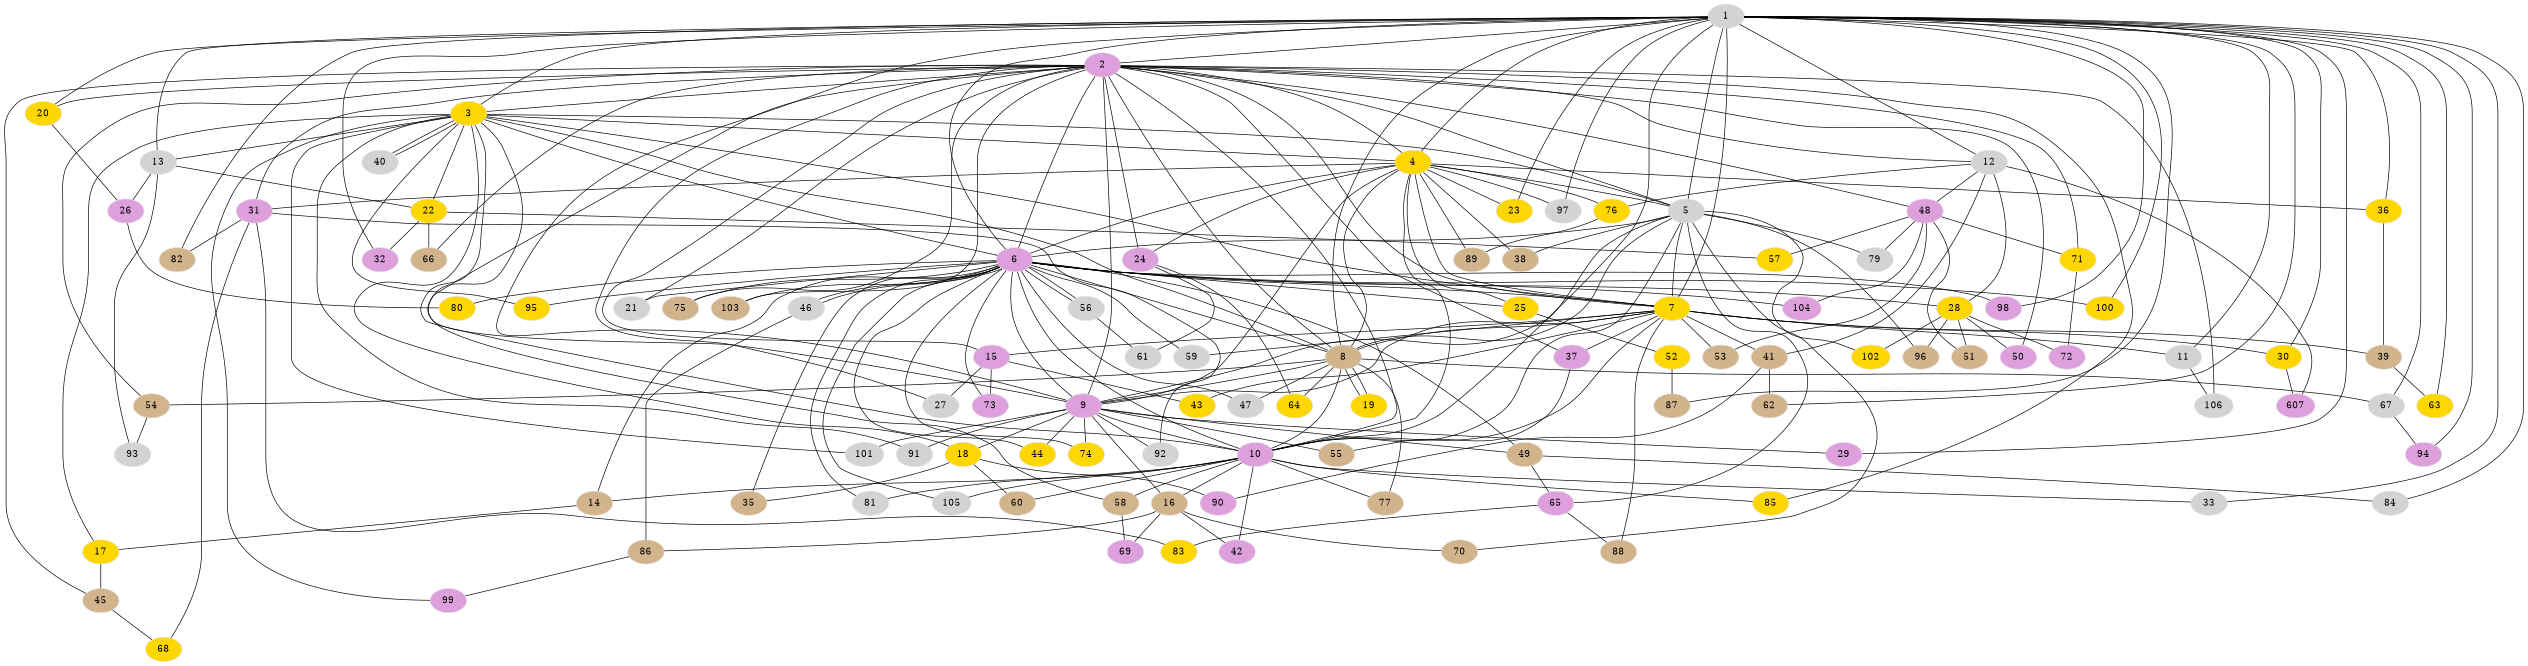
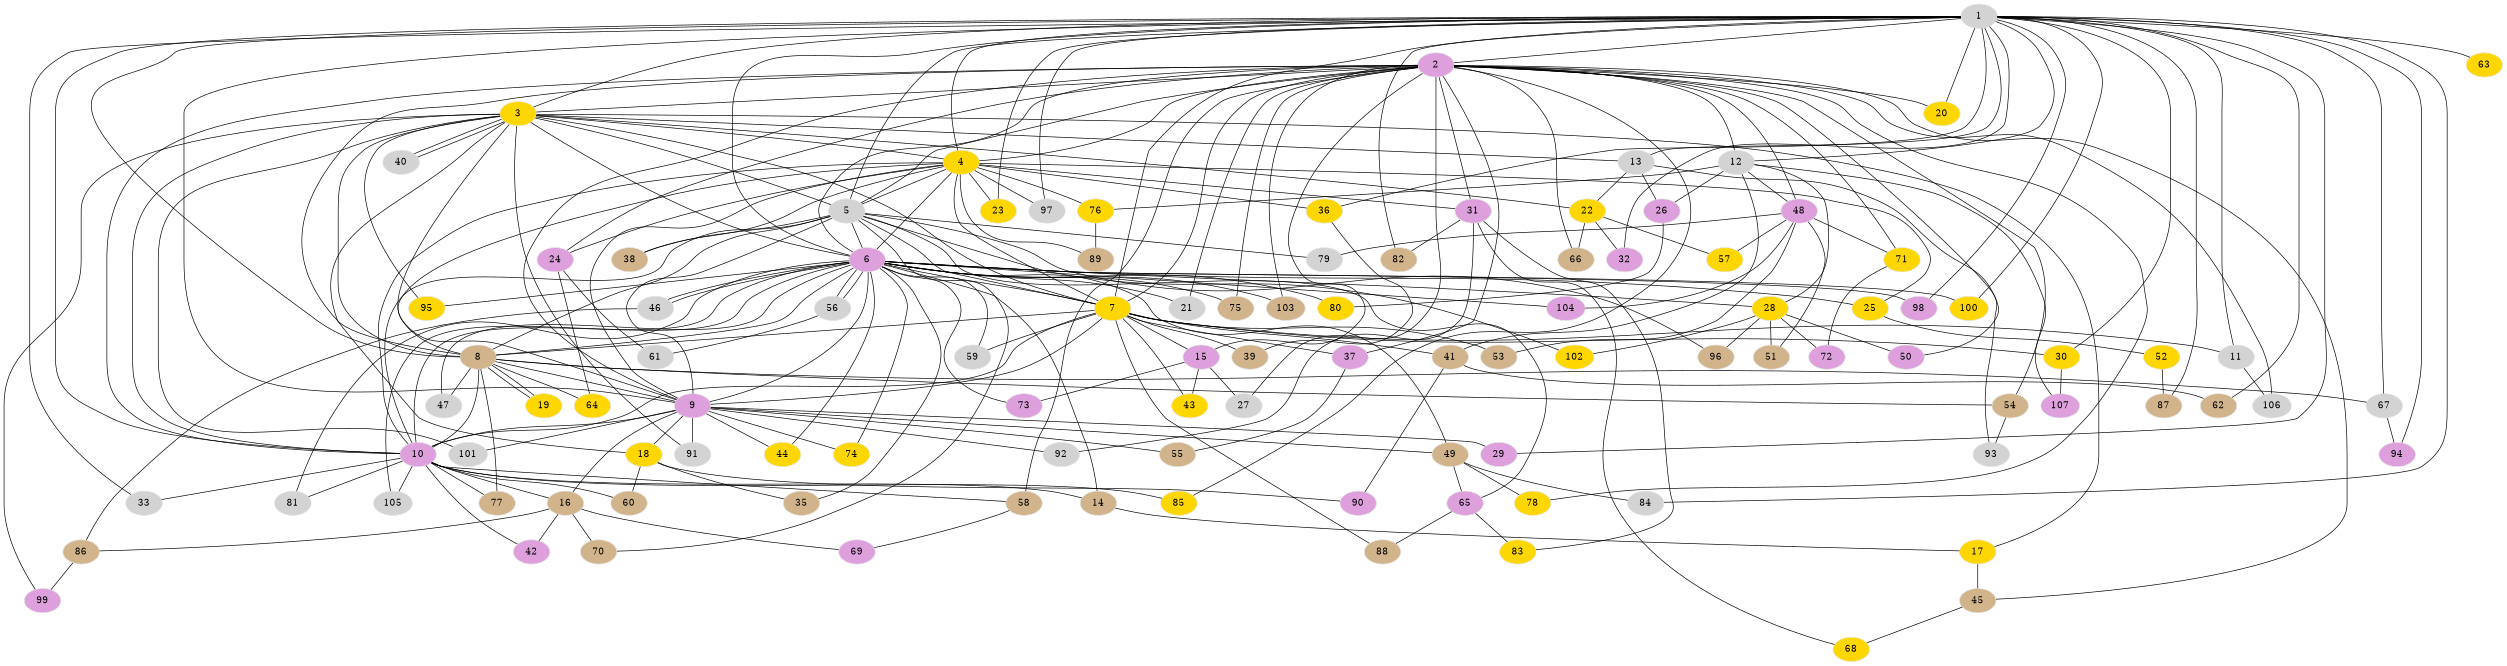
edge "20" -- "26": now "12" -- "26"
edge "39" -- "63": removed
node "607": label "607" -> "107"
node "78": added
